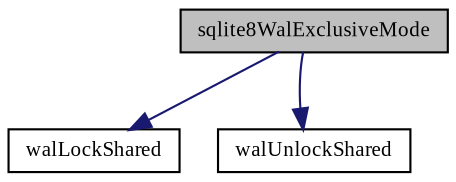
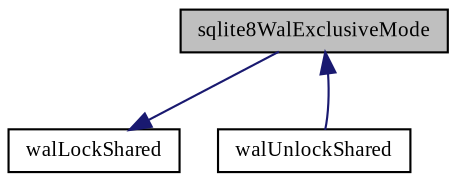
edge "sqlite8WalExclusiveMode" -> "walUnlockShared": reversed
